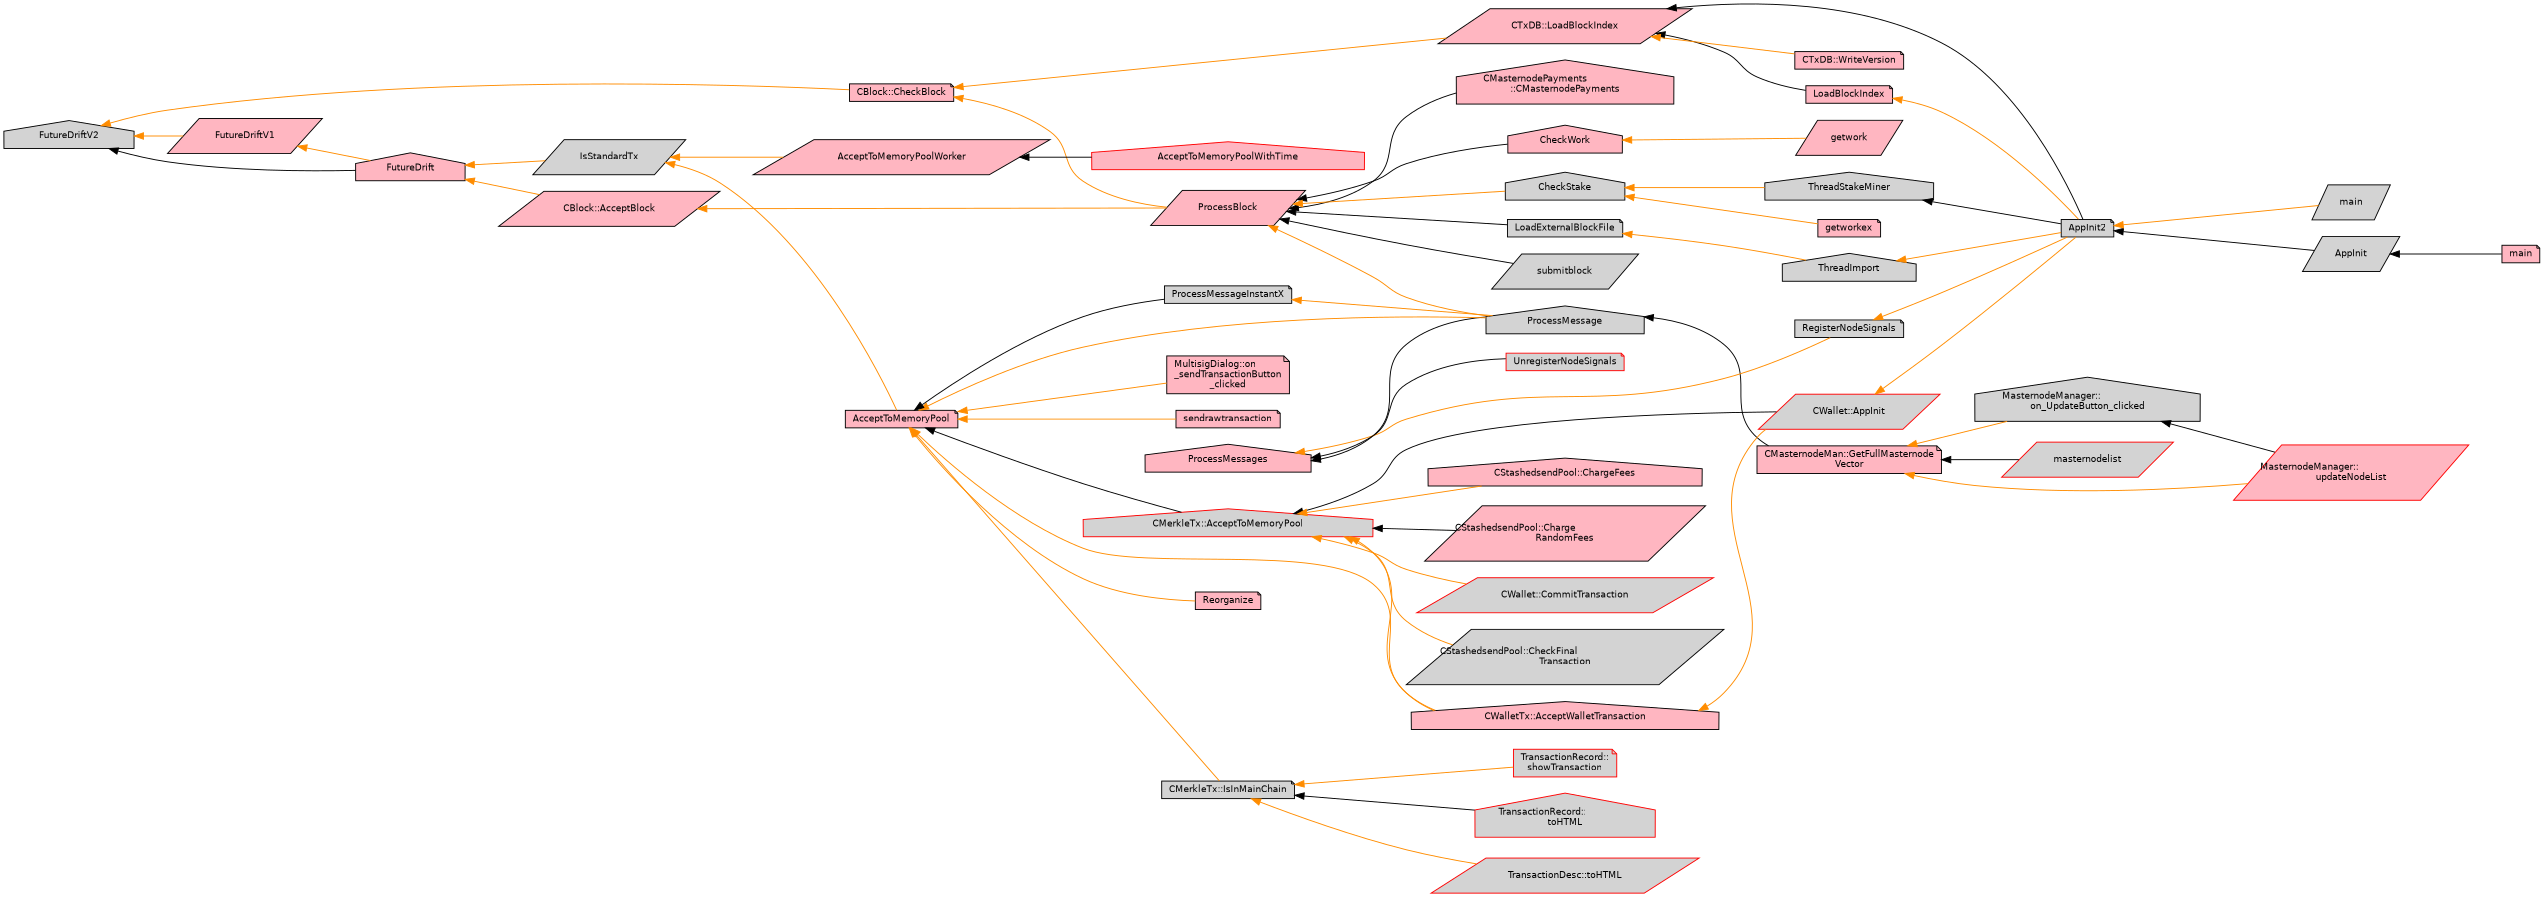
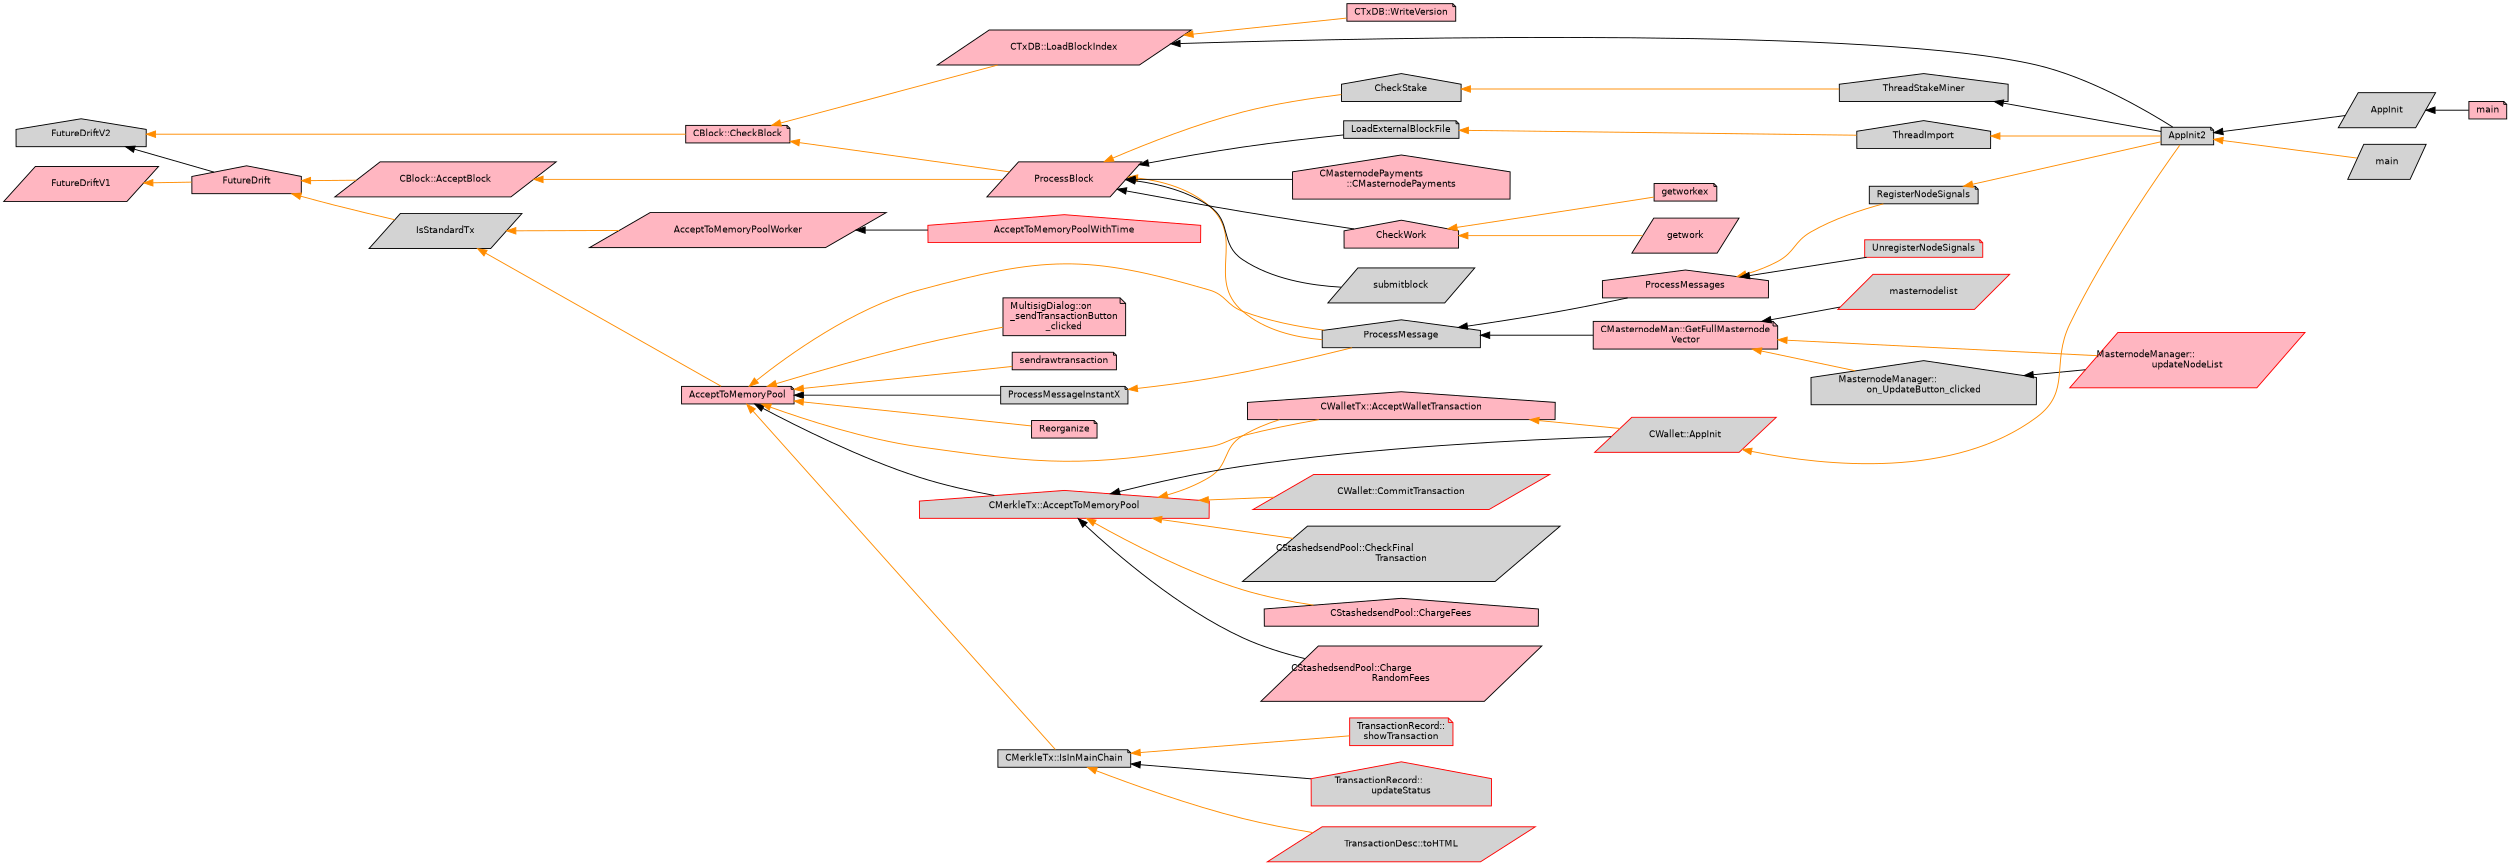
node "LoadBlockIndex": removed
edge "FutureDriftV1" -> "FutureDriftV2": removed
edge "getworkex" -> "CheckStake": now "getworkex" -> "CheckWork"
edge "ProcessMessage" -> "ProcessMessages": reversed
node "TransactionRecord:: toHTML": label "TransactionRecord:: toHTML" -> "TransactionRecord:: updateStatus"
